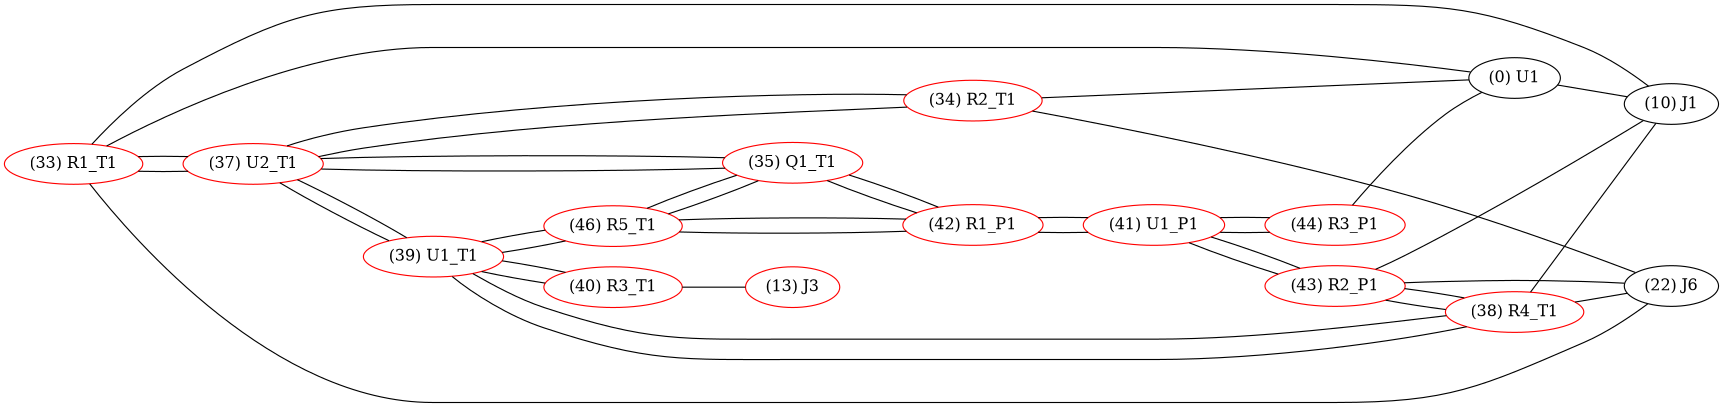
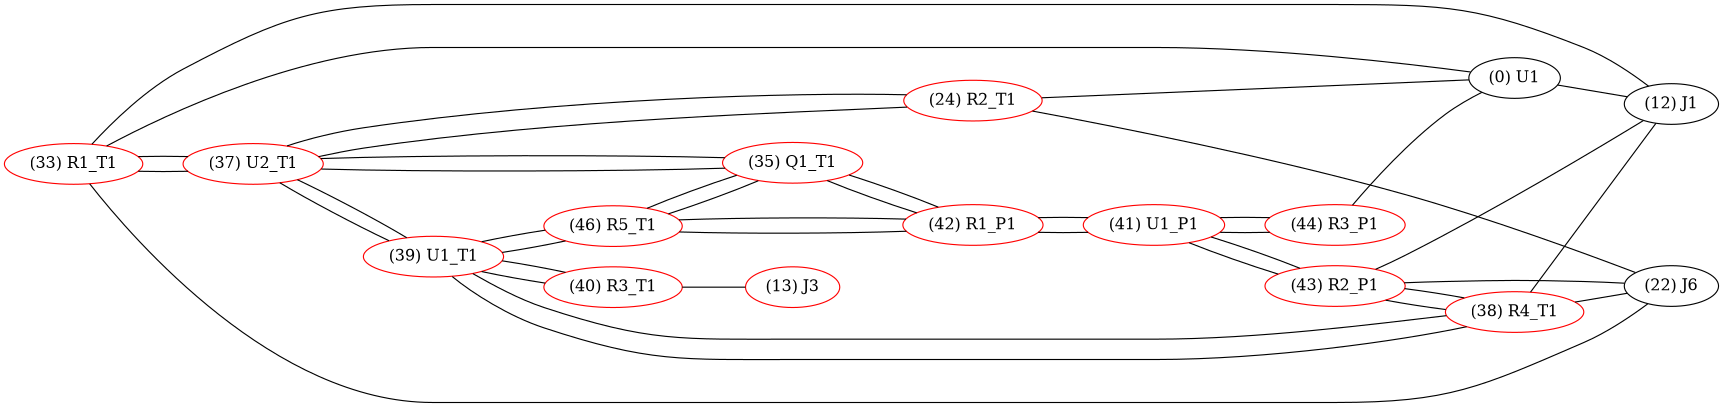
node "(34) R2_T1": label "(34) R2_T1" -> "(24) R2_T1"
node "(10) J1": label "(10) J1" -> "(12) J1"
